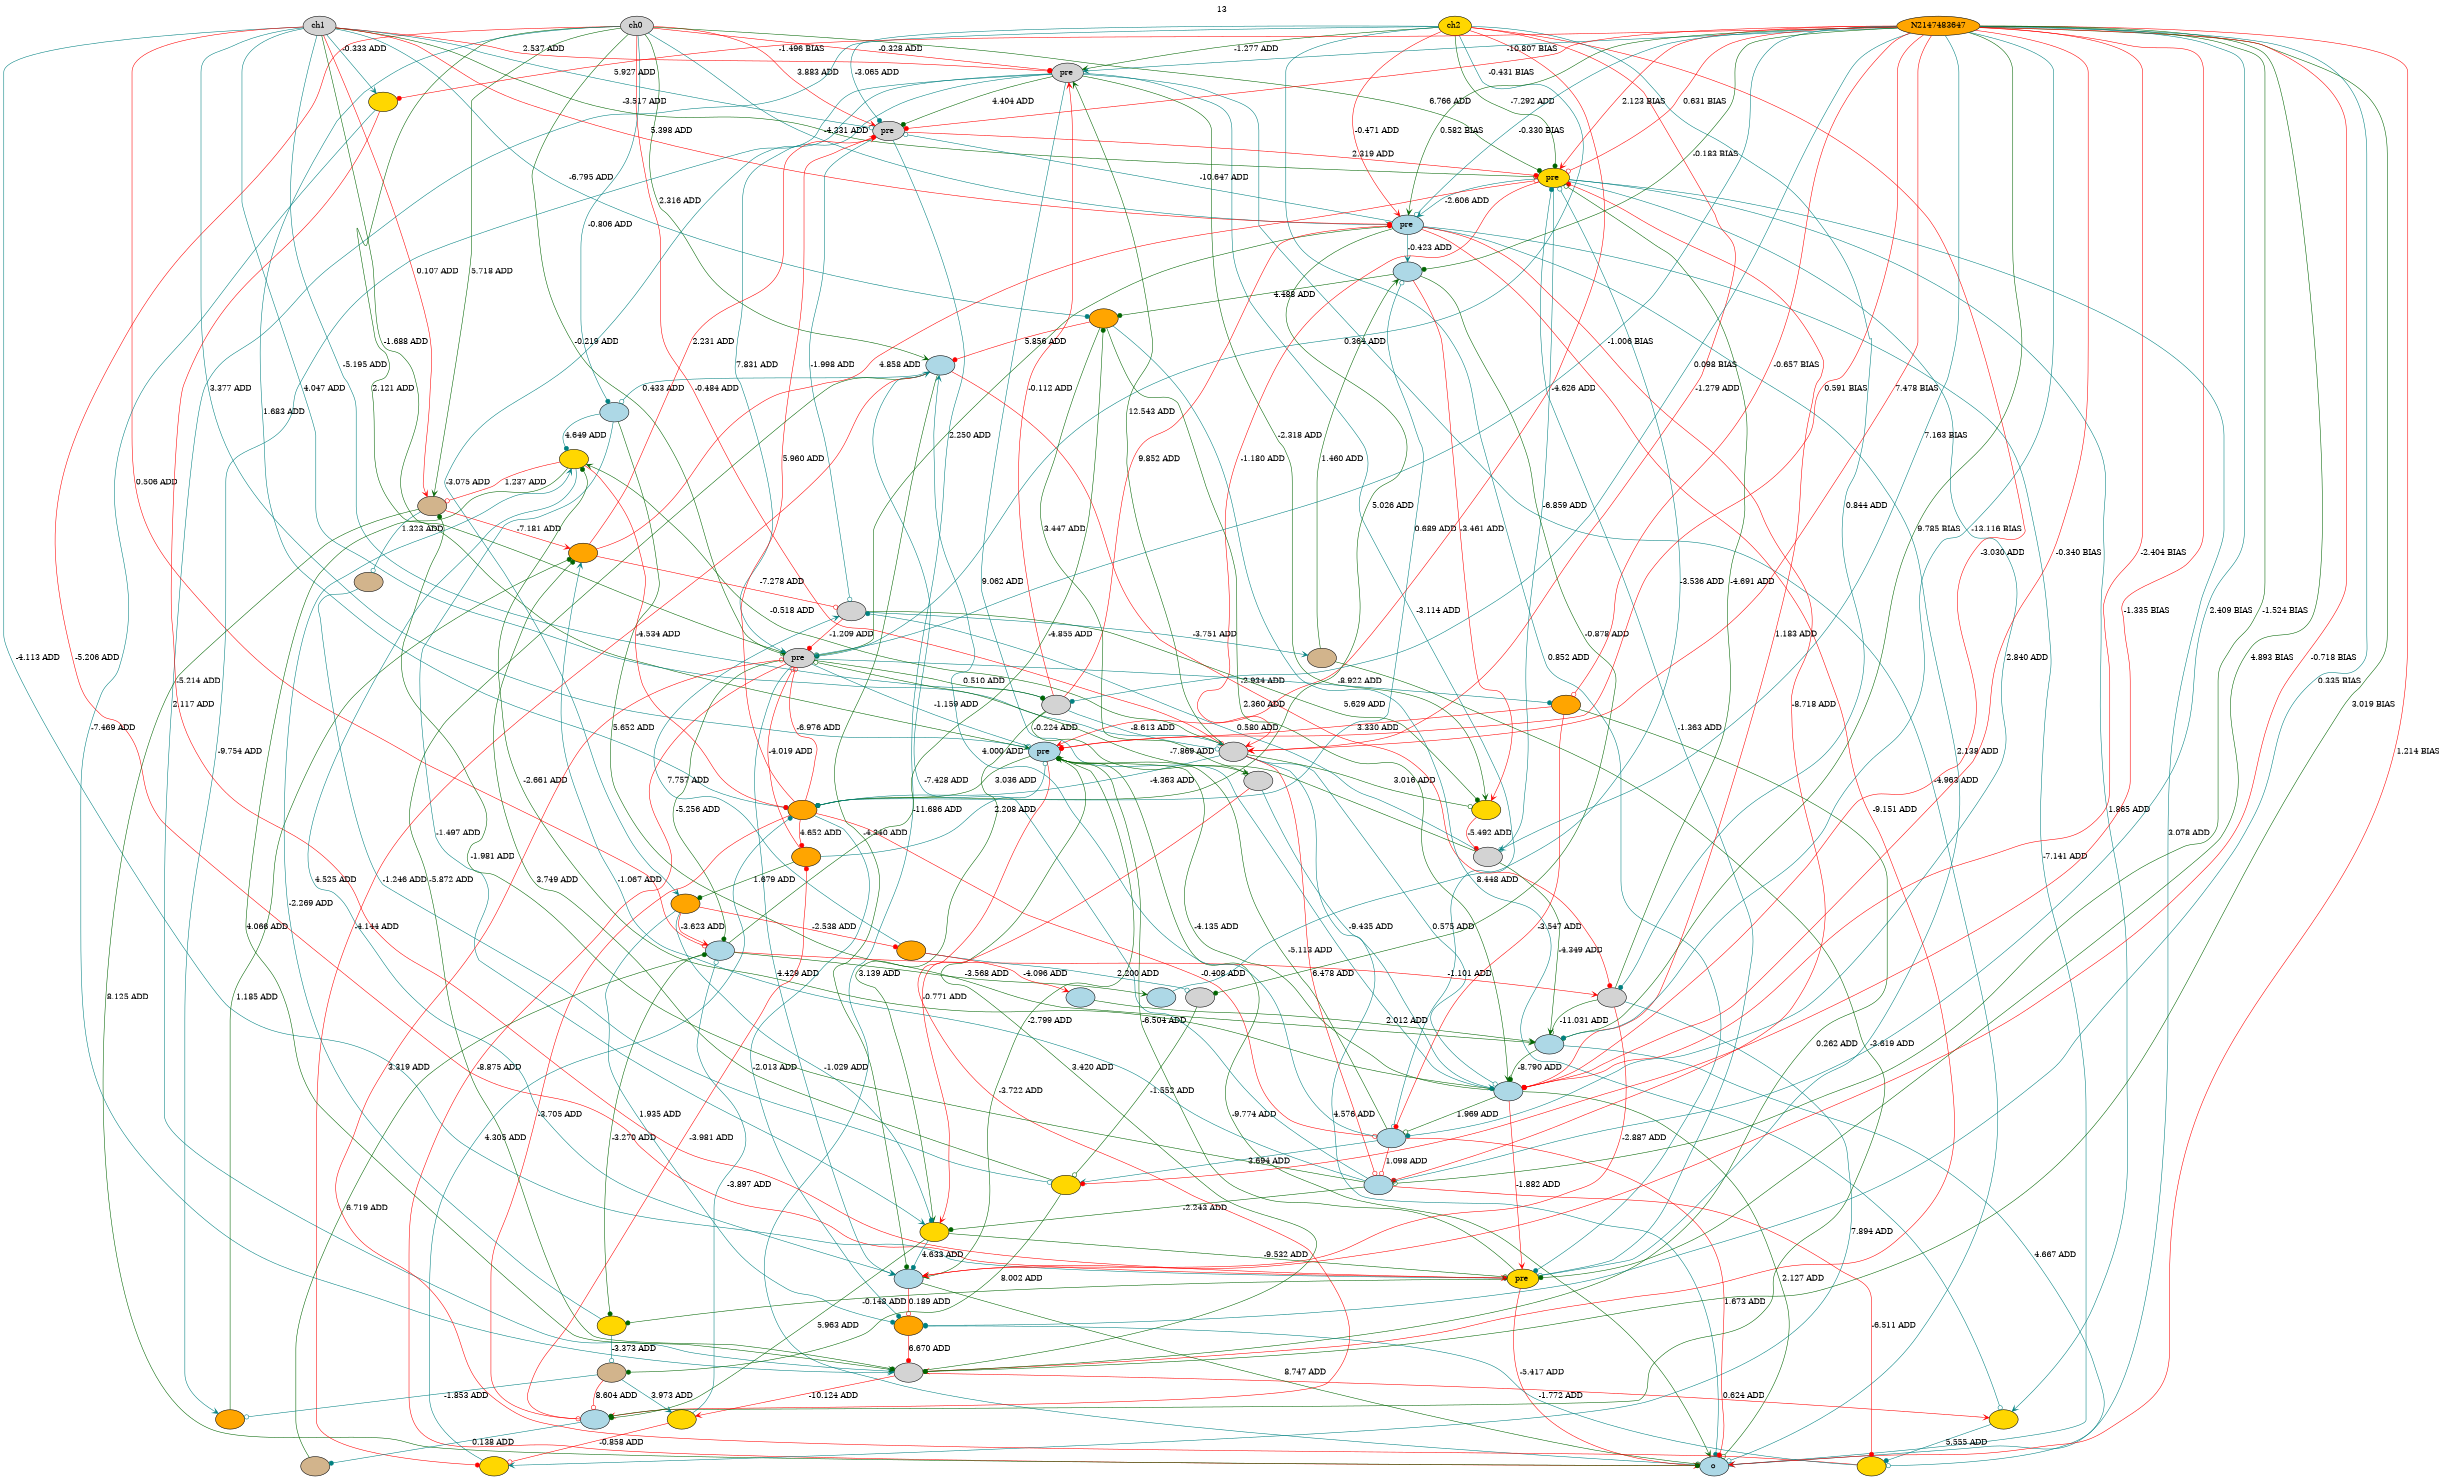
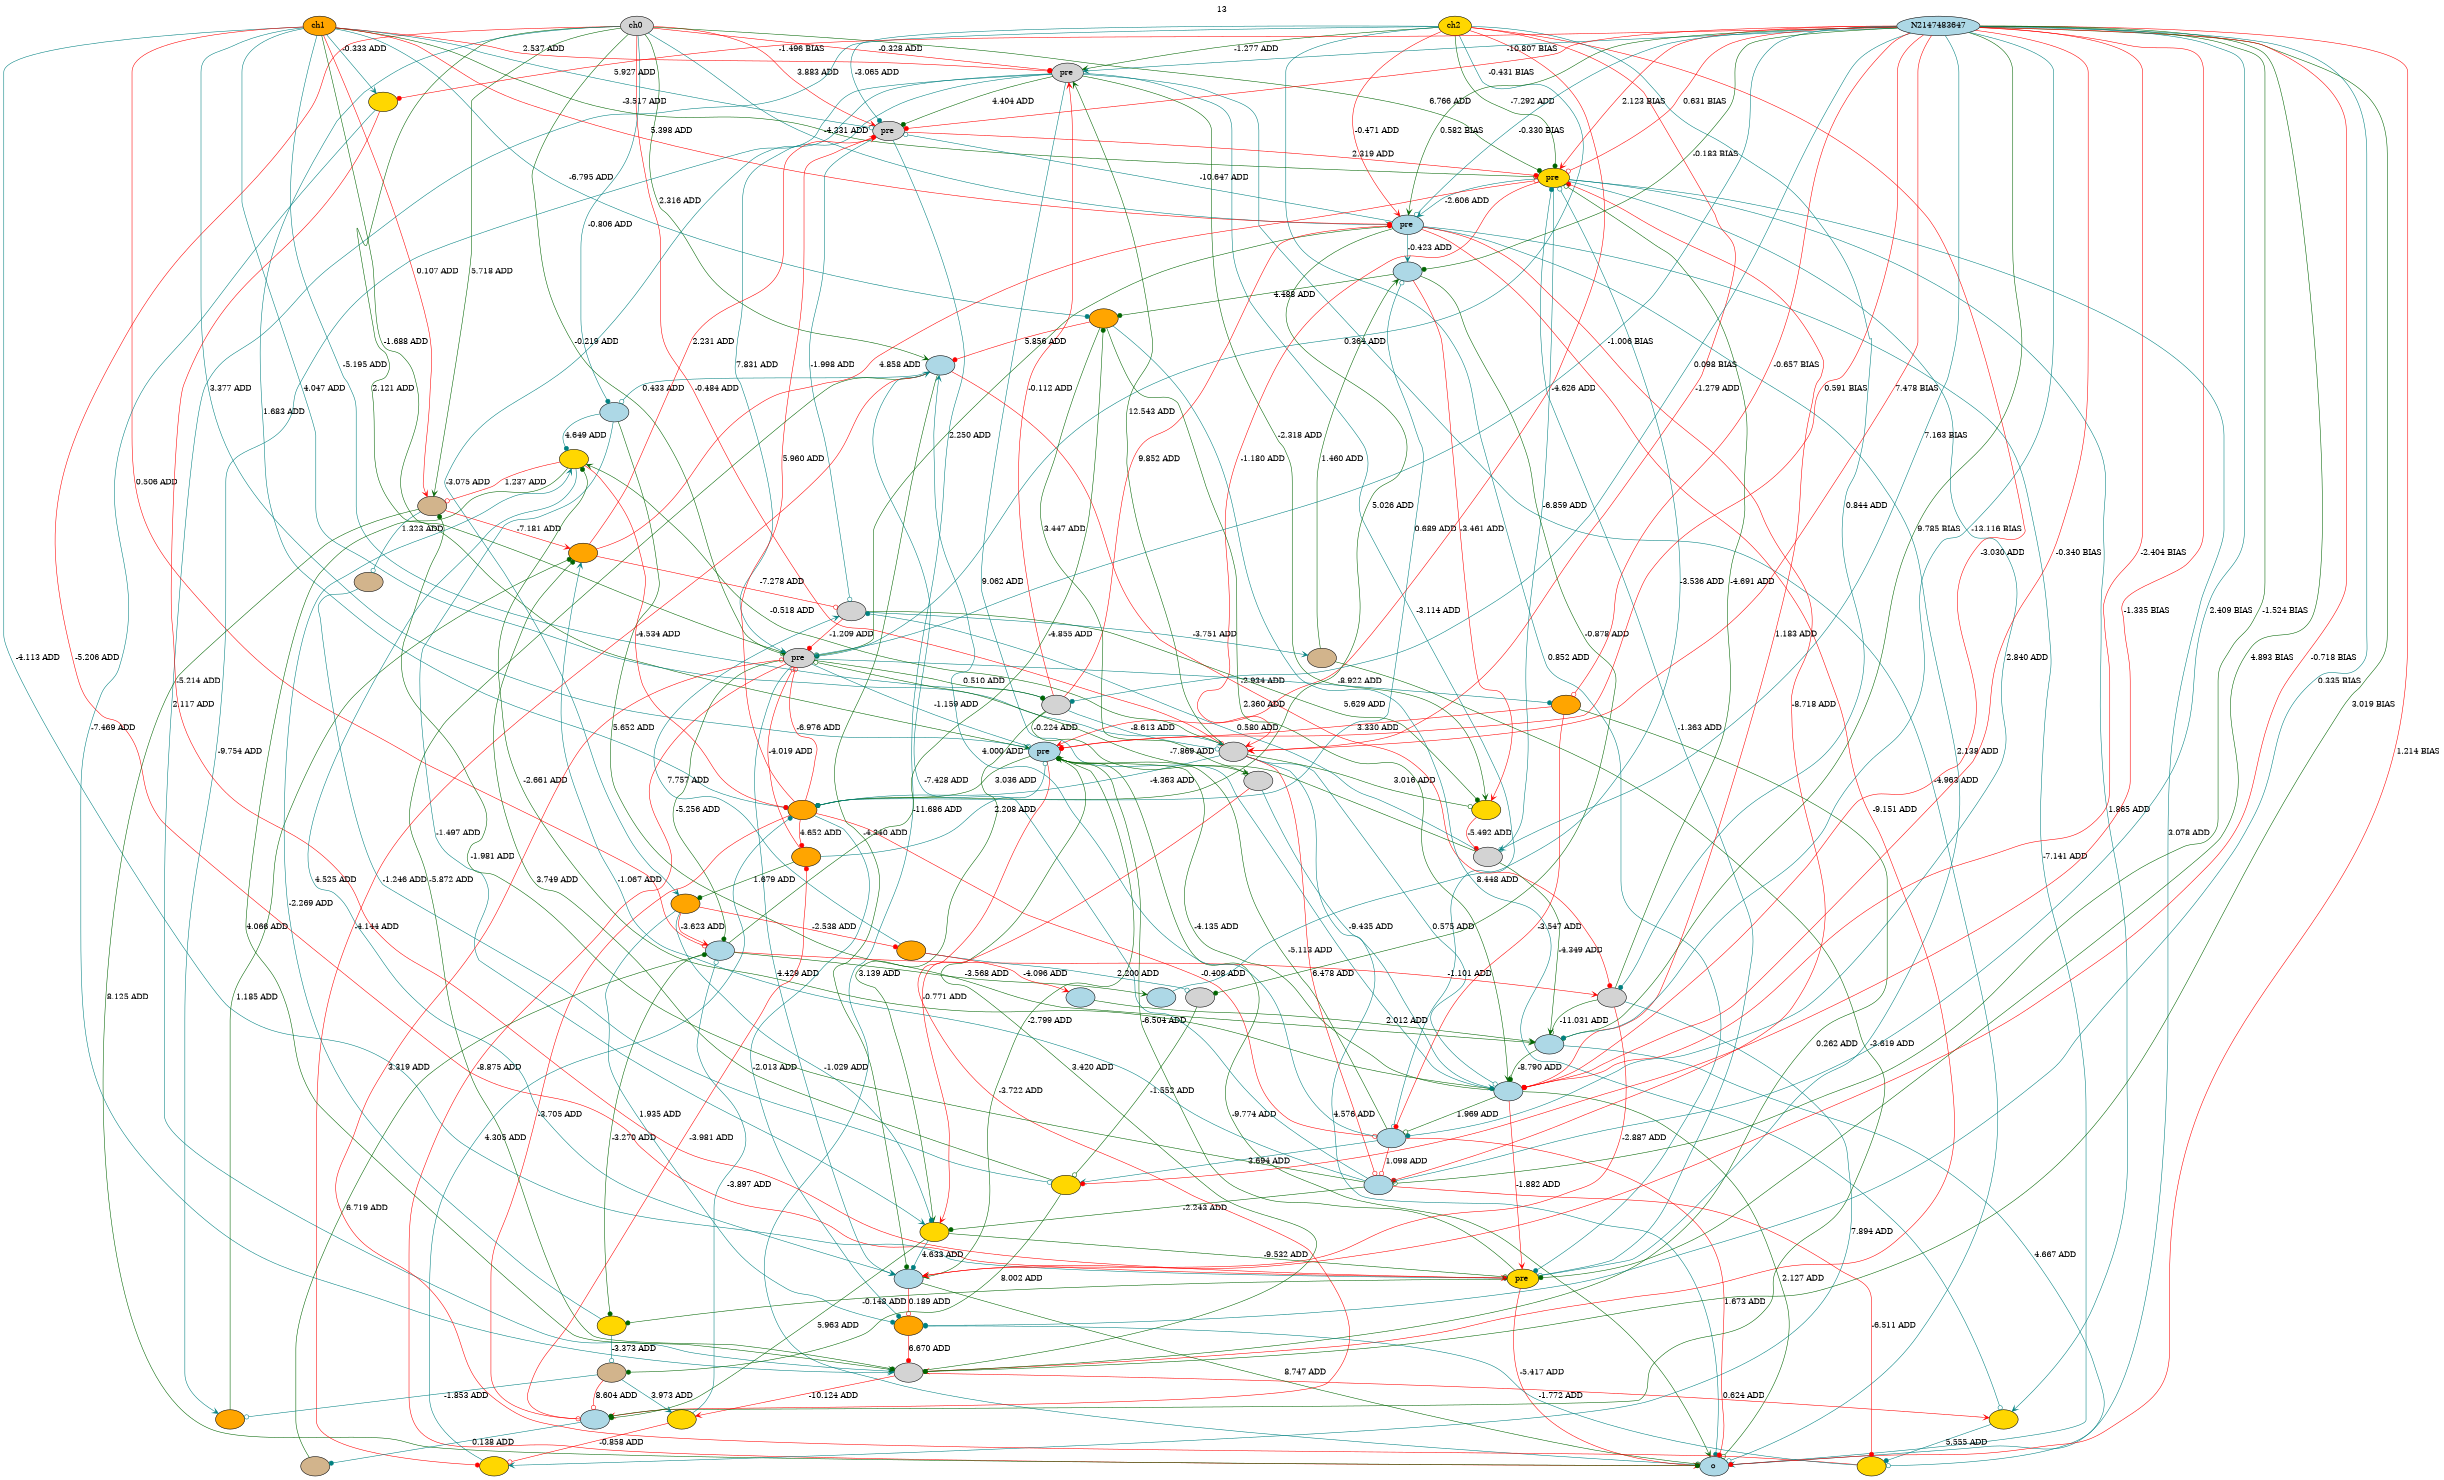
node "ch1": fillcolor lightgrey -> orange
node "N2147483647": fillcolor orange -> lightblue
edge "N2147483647" -> "o": arrowhead vee -> dot
